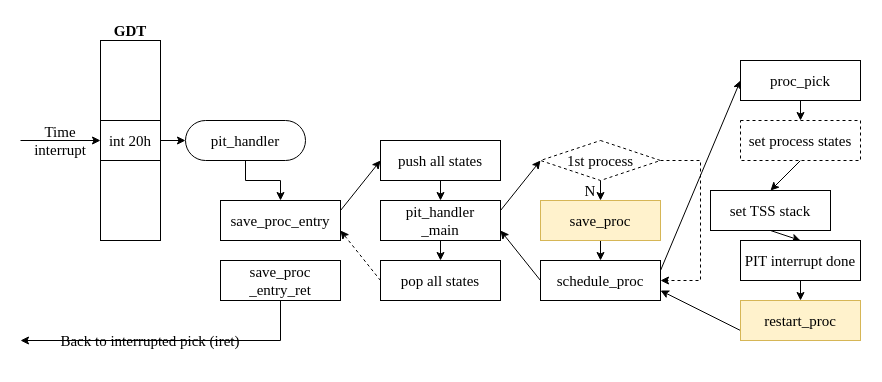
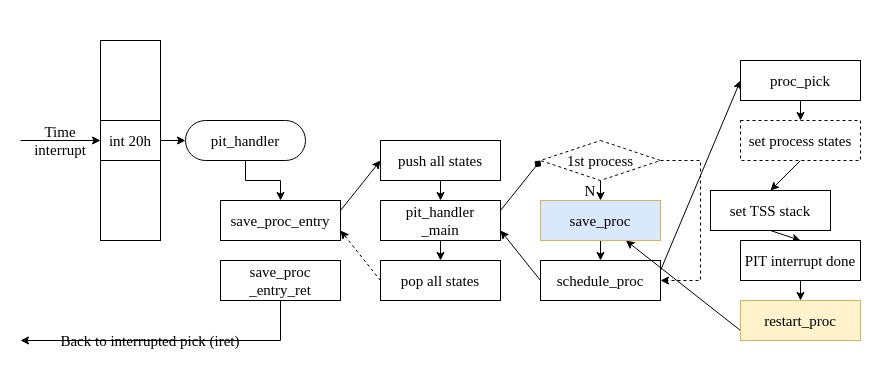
node "GDT": removed
edge "pit_handler _main" -> "1st process": arrowhead classic -> diamond
node "save_proc": fillcolor #fff2cc -> #dae8fc
edge "restart_proc" -> "schedule_proc": now "restart_proc" -> "save_proc"
